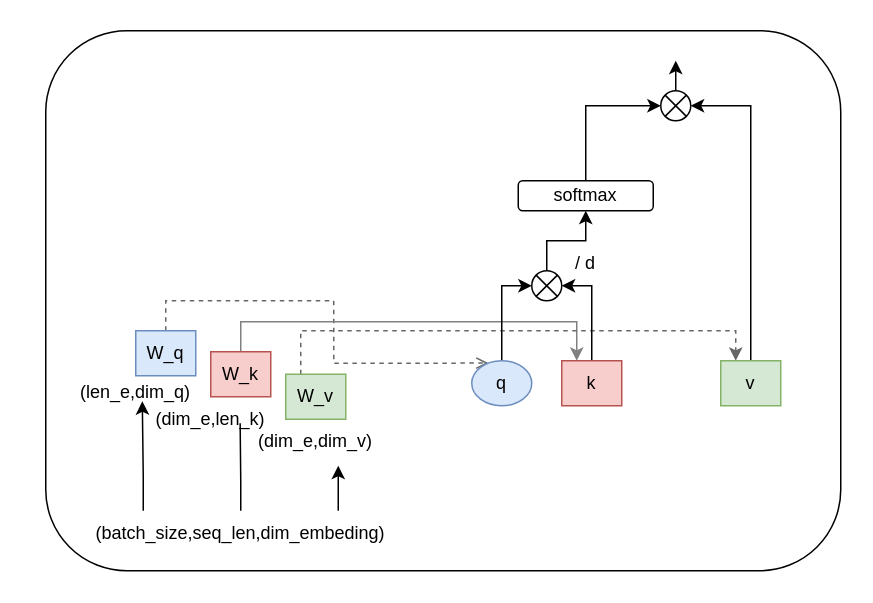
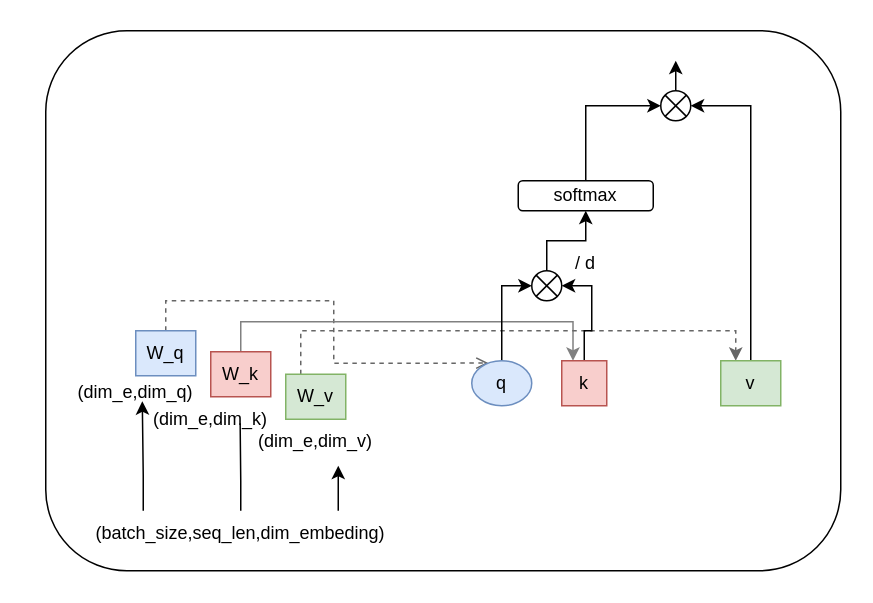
node "k": size 60x45 -> 45x45
node "(len_e,dim_q)": label "(len_e,dim_q)" -> "(dim_e,dim_q)"
node "(dim_e,len_k)": label "(dim_e,len_k)" -> "(dim_e,dim_k)"
